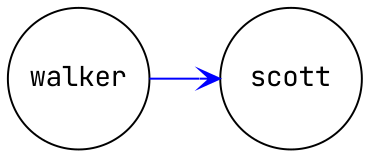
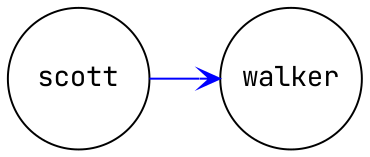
edge "walker" -> "scott": reversed
